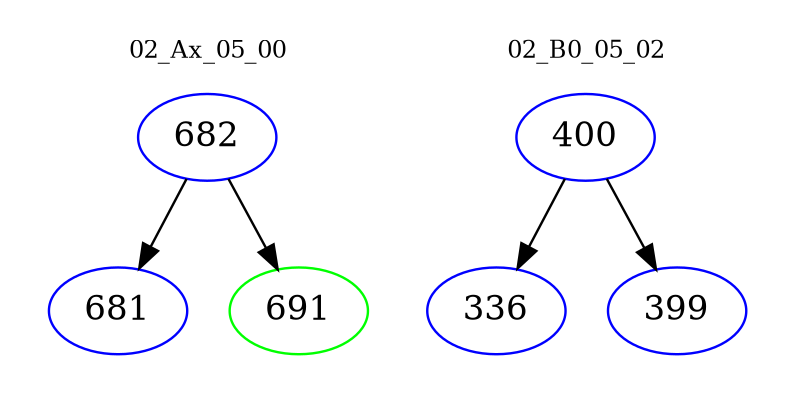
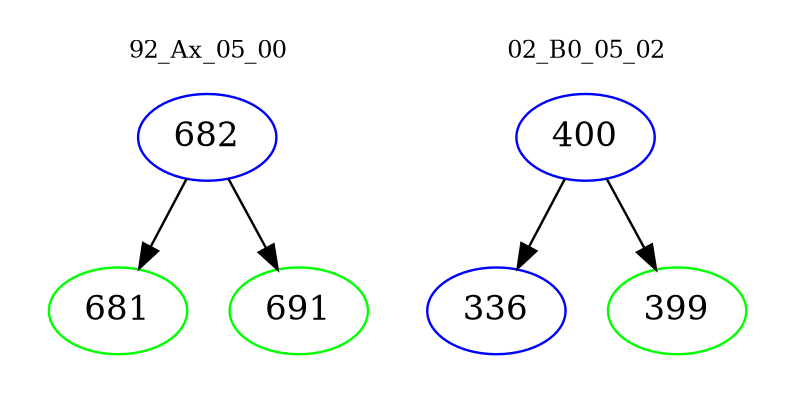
cluster "02_Ax_05_00": label "02_Ax_05_00" -> "92_Ax_05_00"
node "681": color blue -> green
node "399": color blue -> green
